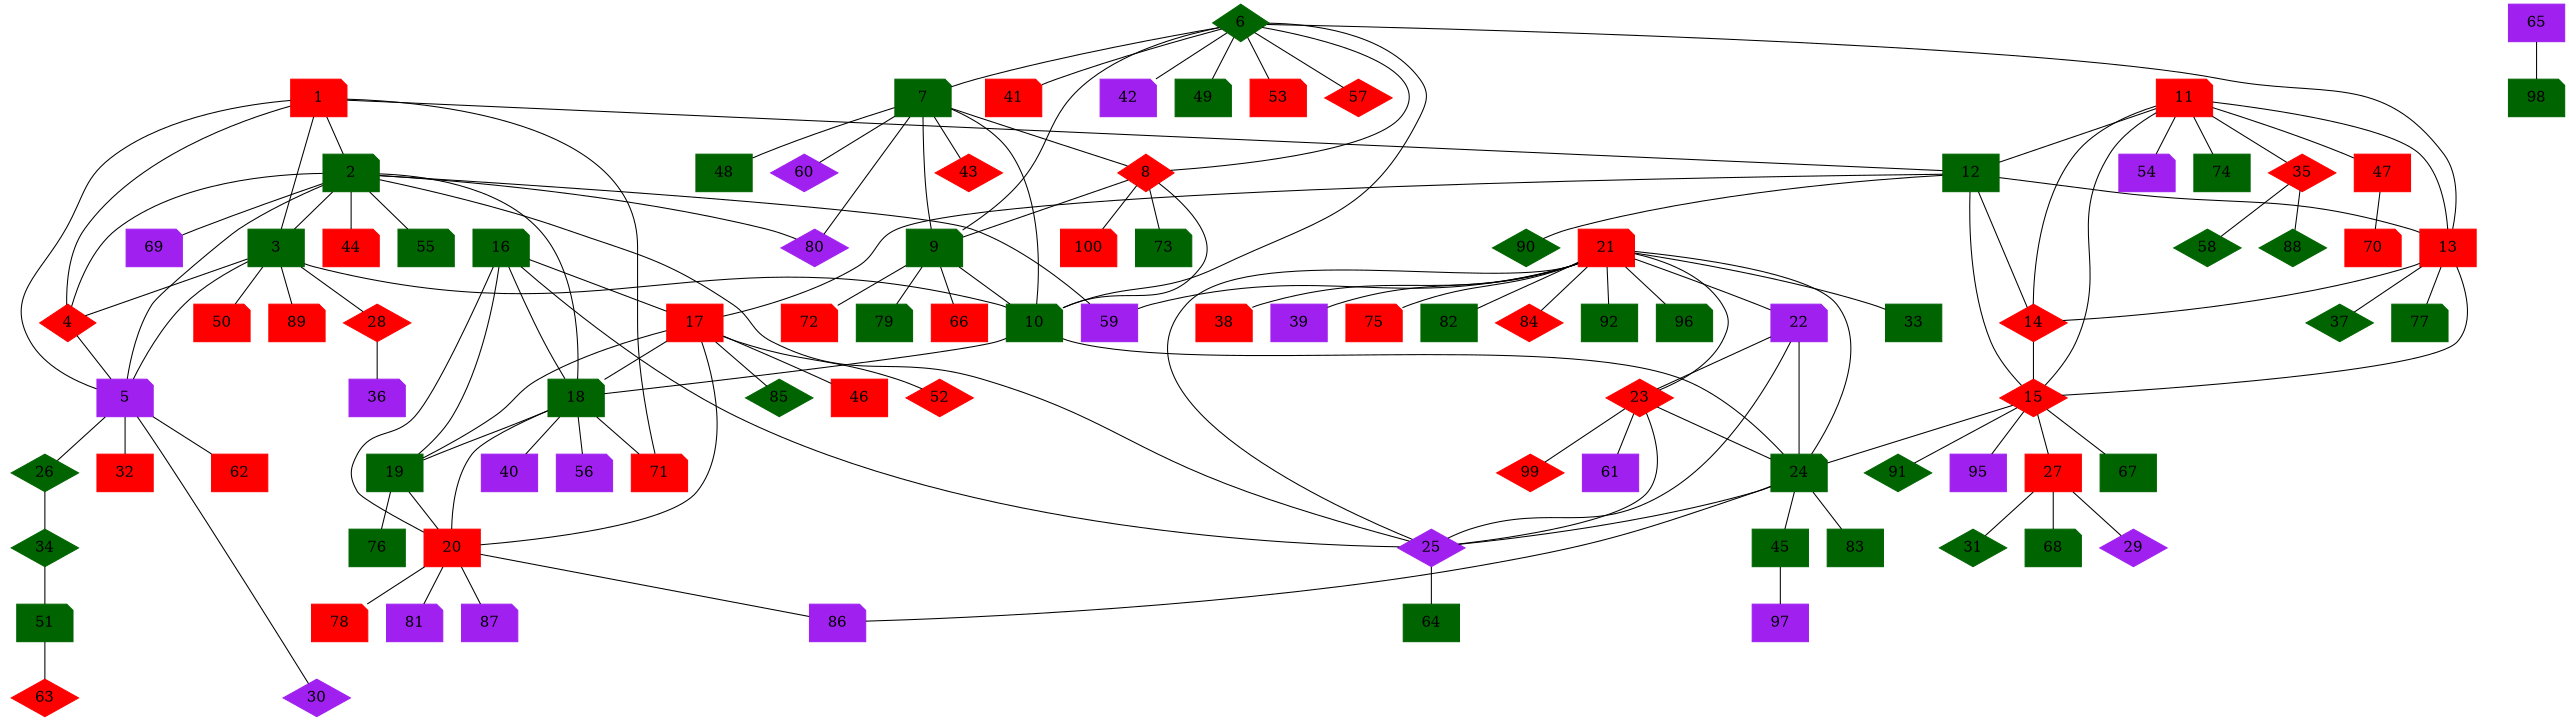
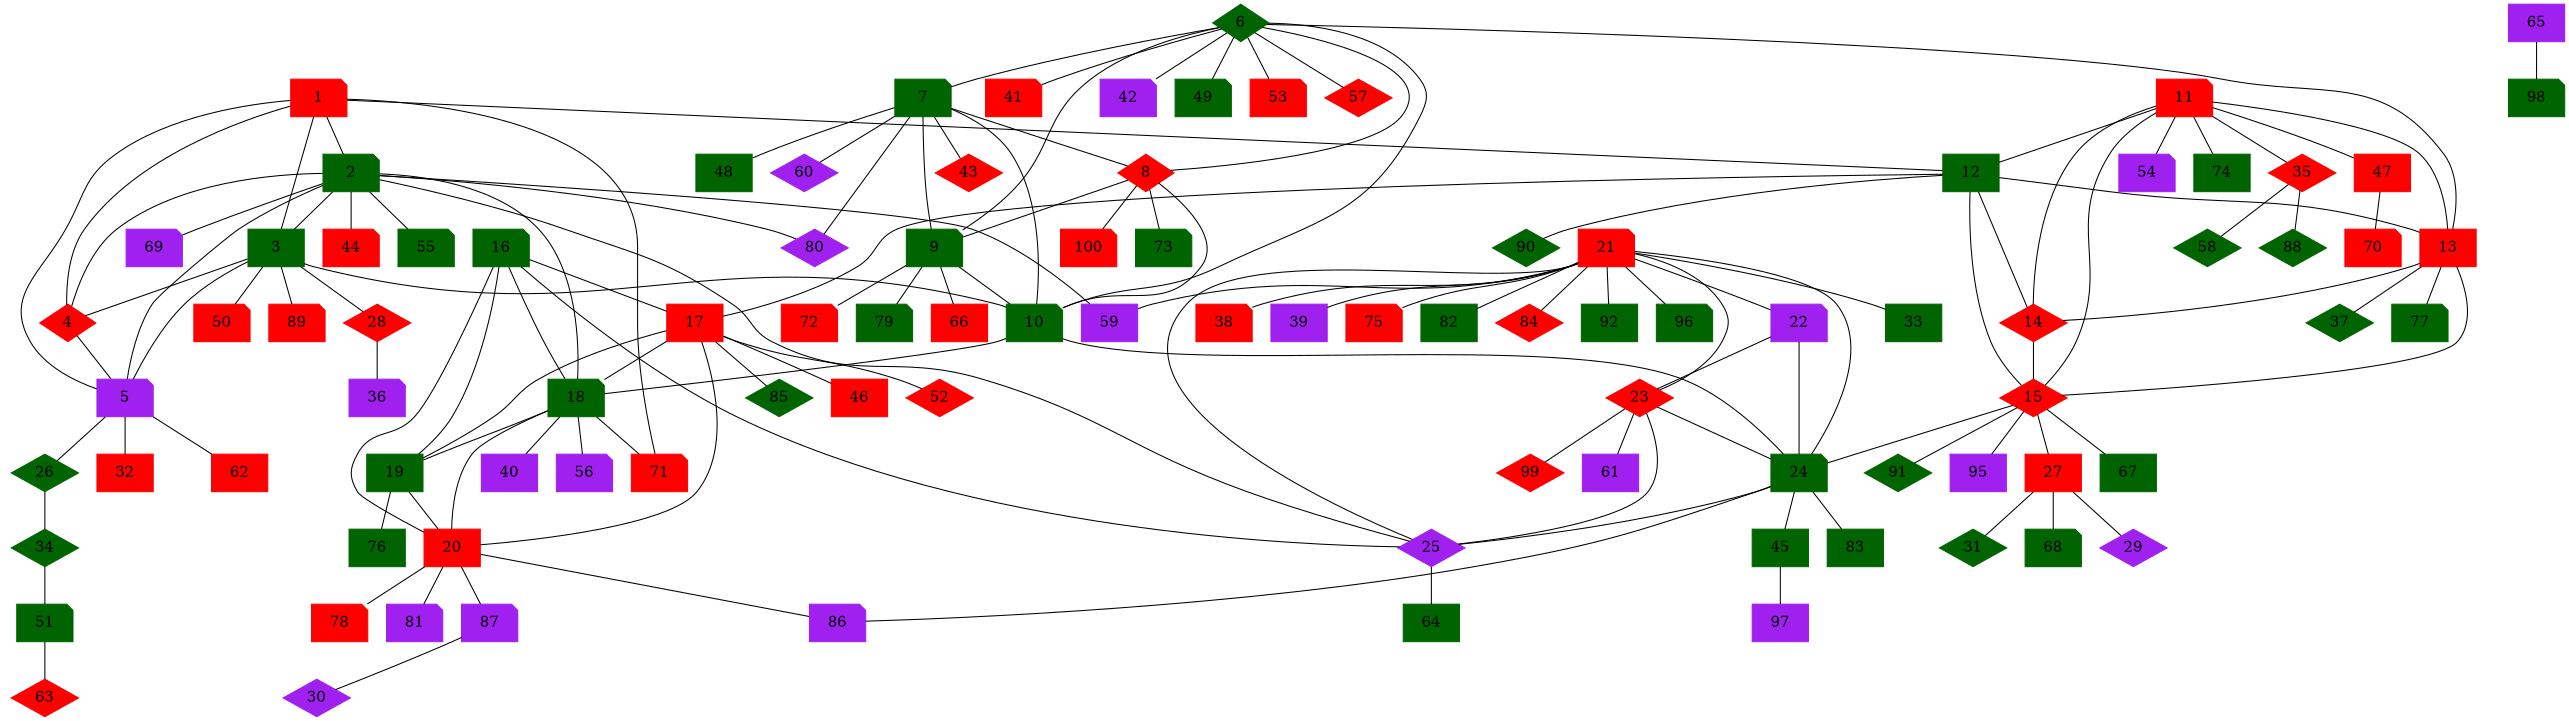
edge "22" -- "25": removed
edge "5" -- "30": now "87" -- "30"
